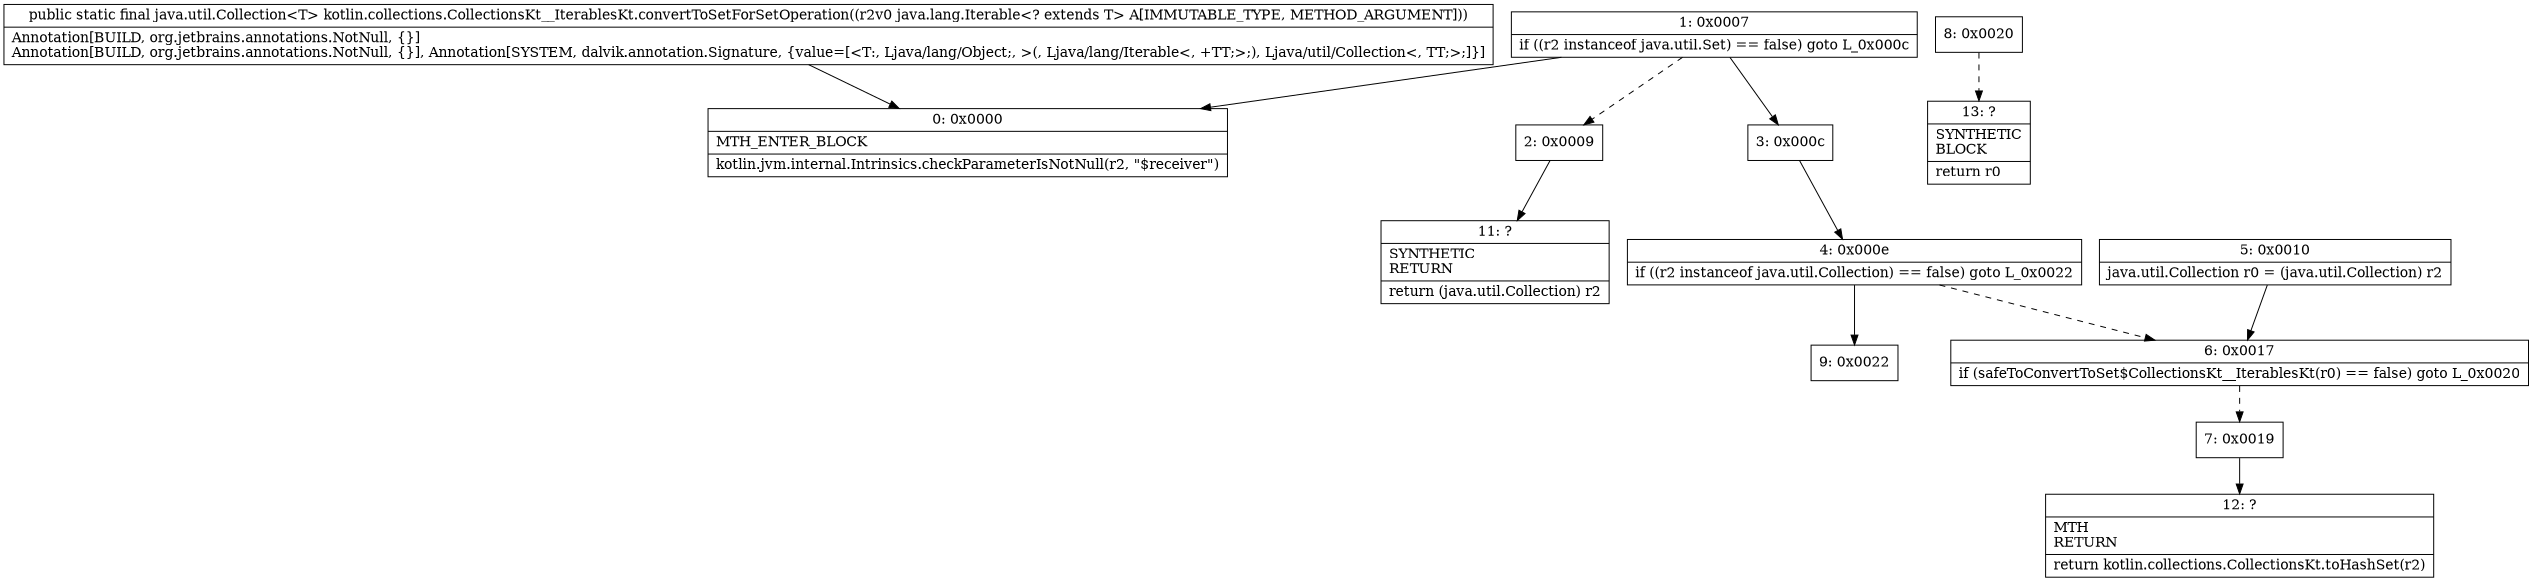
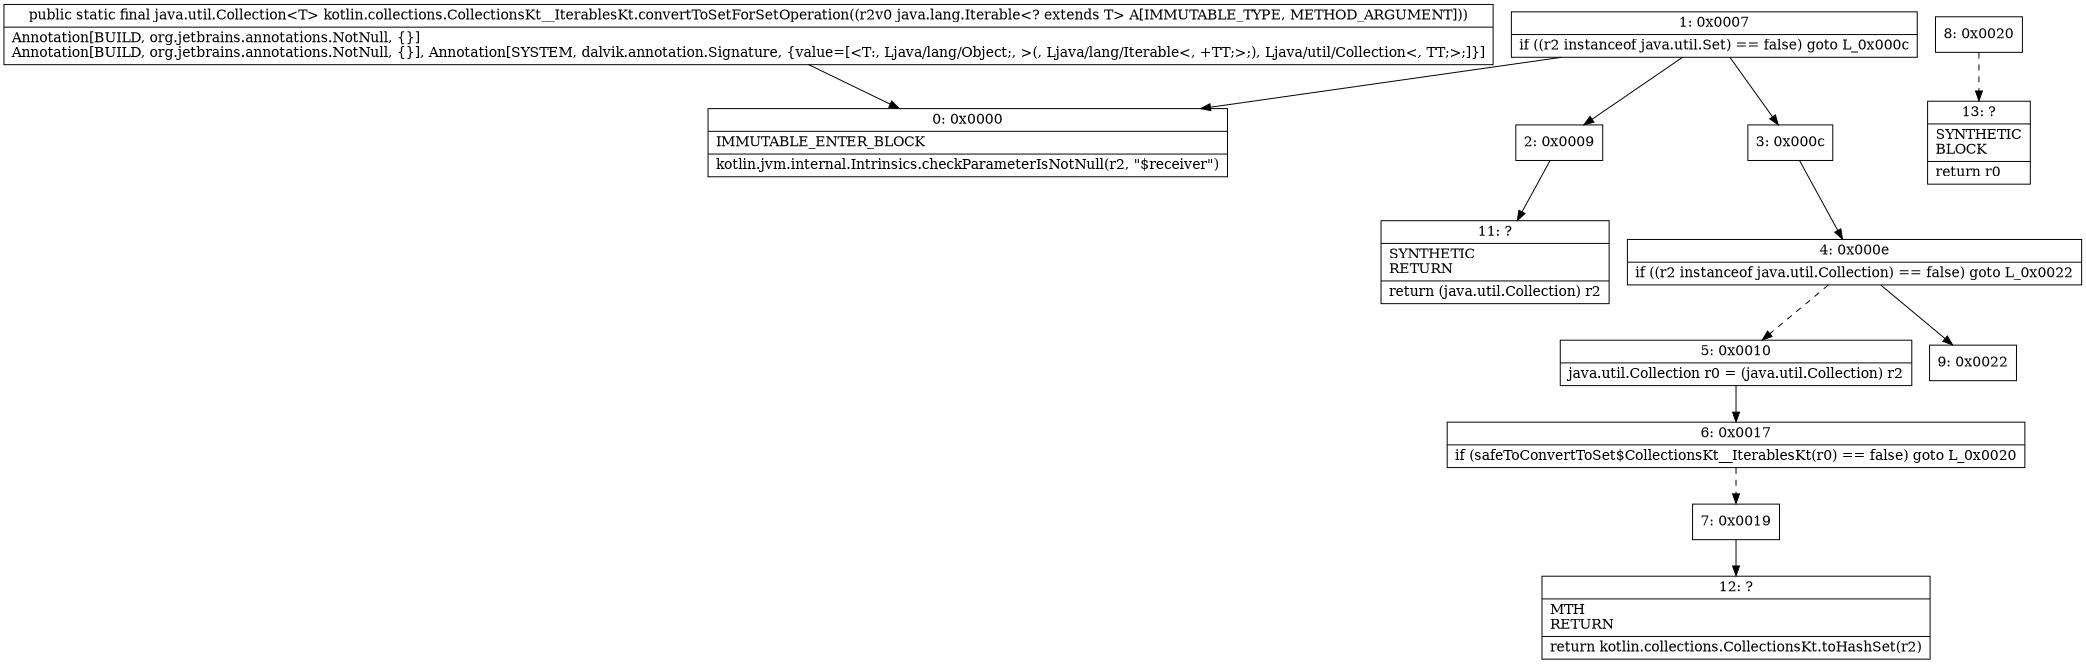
edge "1: 0x0007" -> "2: 0x0009": style dashed -> solid
node "0: 0x0000": text "MTH_ENTER_BLOCK" -> "IMMUTABLE_ENTER_BLOCK"
edge "4: 0x000e" -> "6: 0x0017": now "4: 0x000e" -> "5: 0x0010"
